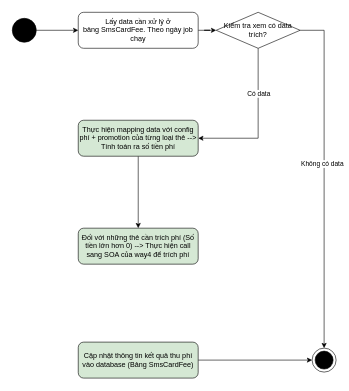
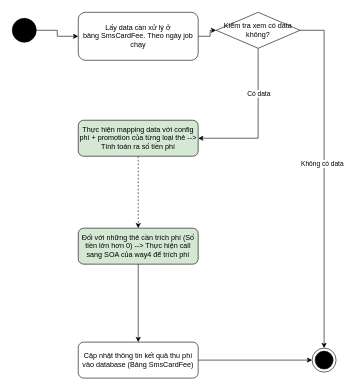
node "Lấy data cần xử lý ở bảng SmsCardFee. Theo ngày job chạy": size 120x36 -> 120x48
node "Kiểm tra xem có data trích?": label "Kiểm tra xem có data trích?" -> "Kiểm tra xem có data không?"
edge "Thực hiện mapping data với config phí + promotion của từng loại thẻ --> Tính toán ra số tiền phí" -> "Đối với những thẻ cần trích phí (Số tiền lớn hơn 0) --> Thực hiện call sang SOA của way4 để trích phí": style solid -> dashed
edge "Đối với những thẻ cần trích phí (Số tiền lớn hơn 0) --> Thực hiện call sang SOA của way4 để trích phí" -> "Cập nhật thông tin kết quả thu phí vào database (Bảng SmsCardFee)": added
node "Cập nhật thông tin kết quả thu phí vào database (Bảng SmsCardFee)": fillcolor #d5e8d4 -> #ffffff
